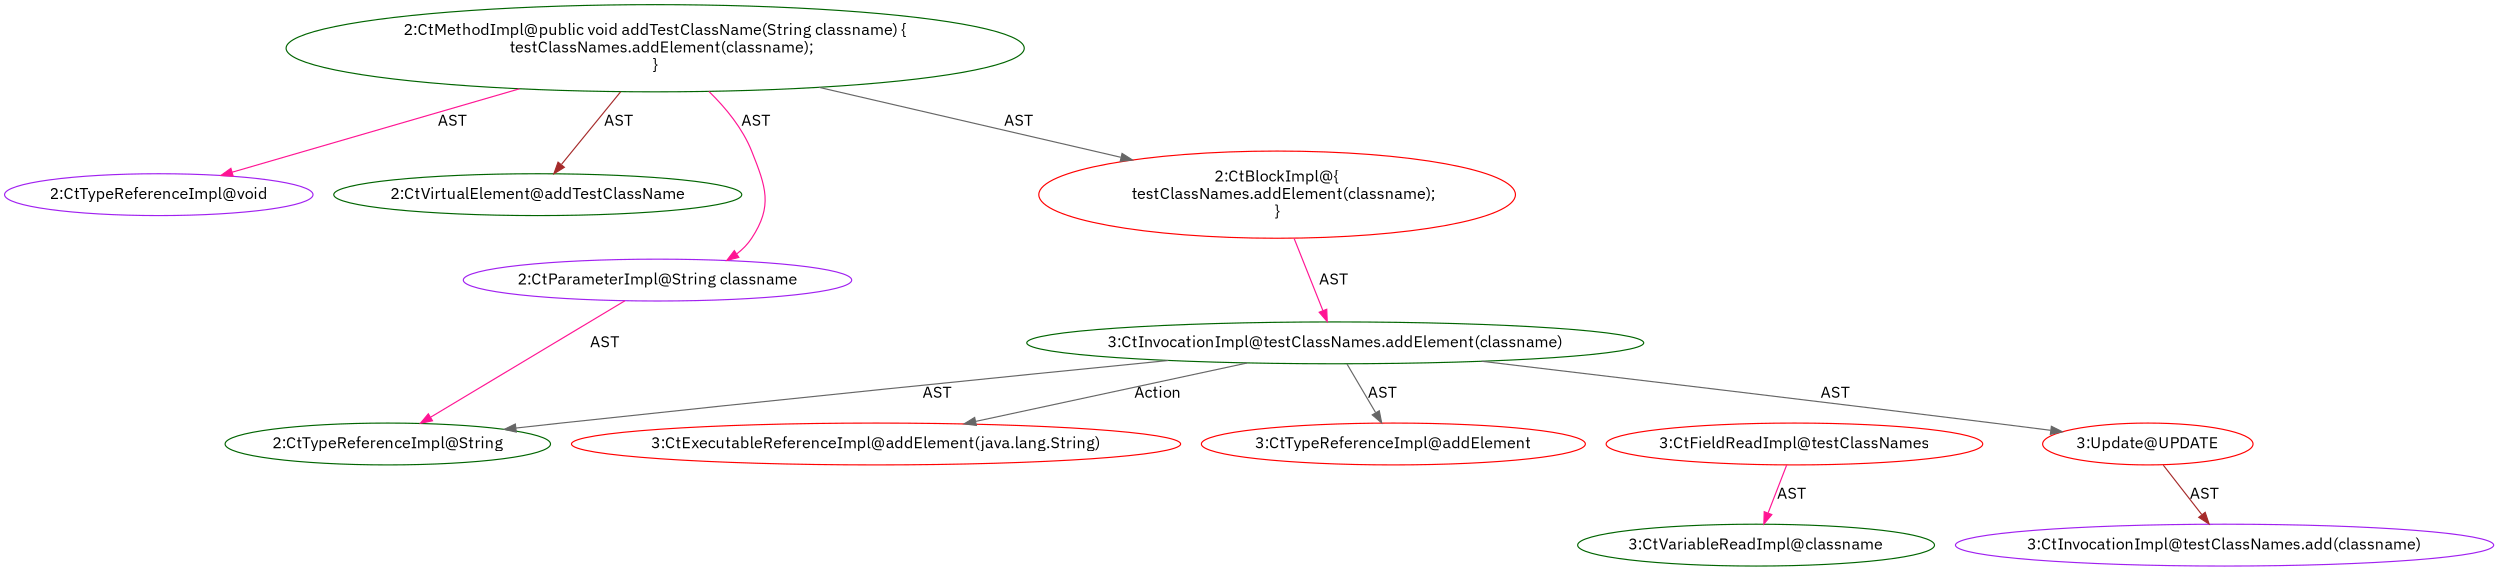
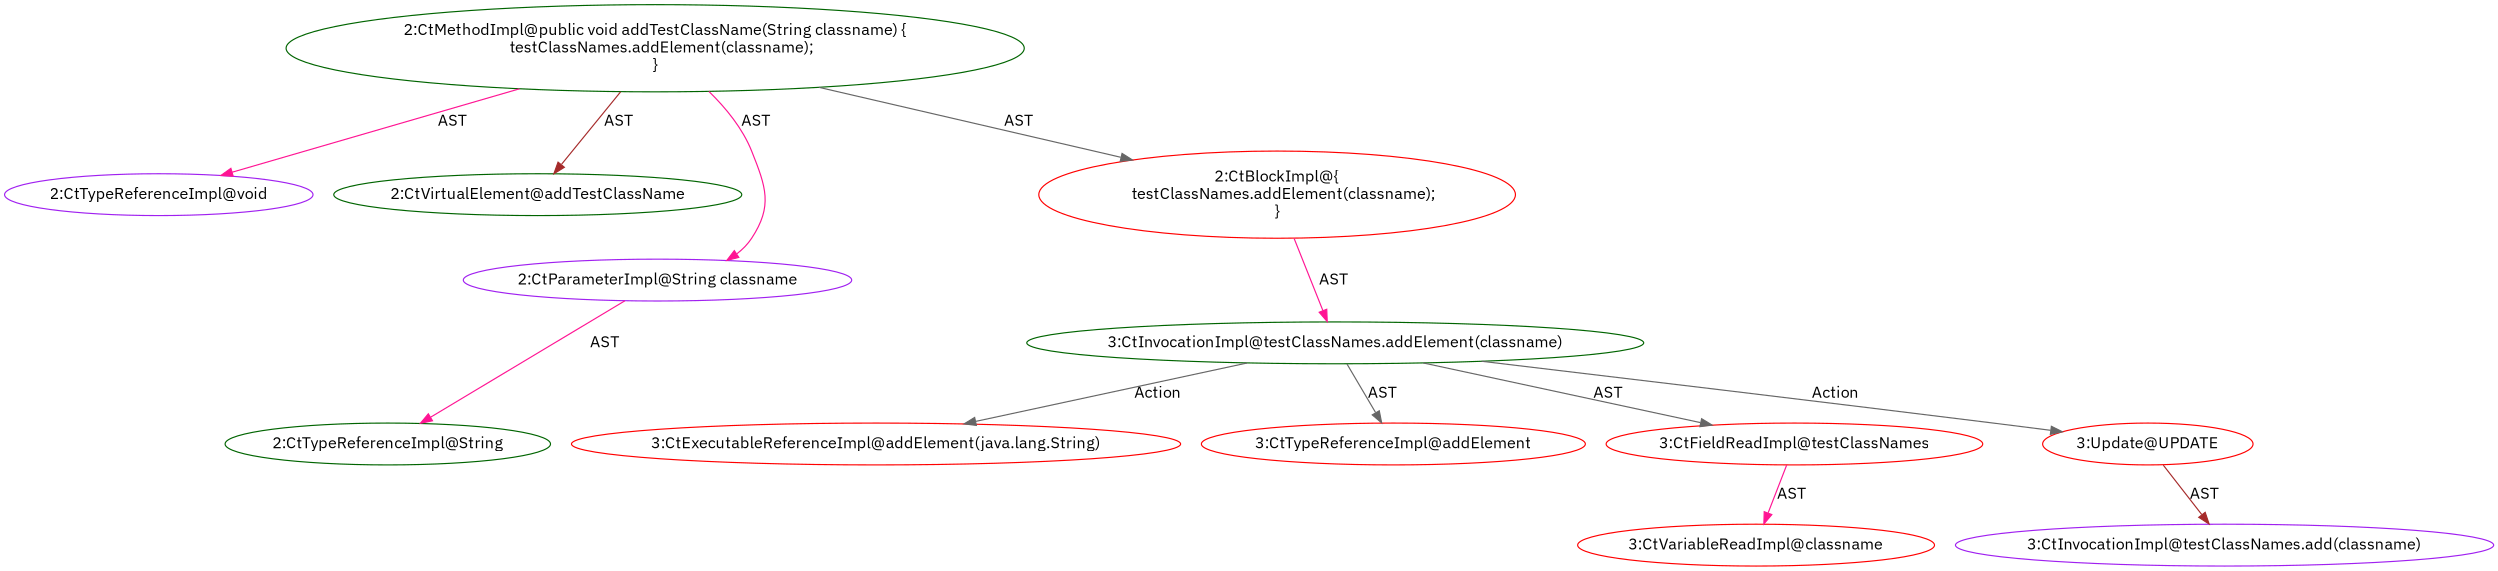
edge "3:CtInvocationImpl@testClassNames.addElement(classname)" -> "3:Update@UPDATE": label "AST" -> "Action"
edge "3:CtInvocationImpl@testClassNames.addElement(classname)" -> "2:CtTypeReferenceImpl@String": now "3:CtInvocationImpl@testClassNames.addElement(classname)" -> "3:CtFieldReadImpl@testClassNames"
node "3:CtVariableReadImpl@classname": color darkgreen -> red
